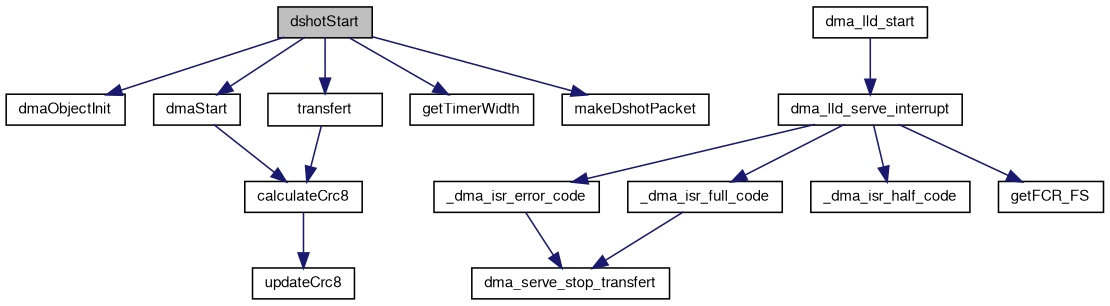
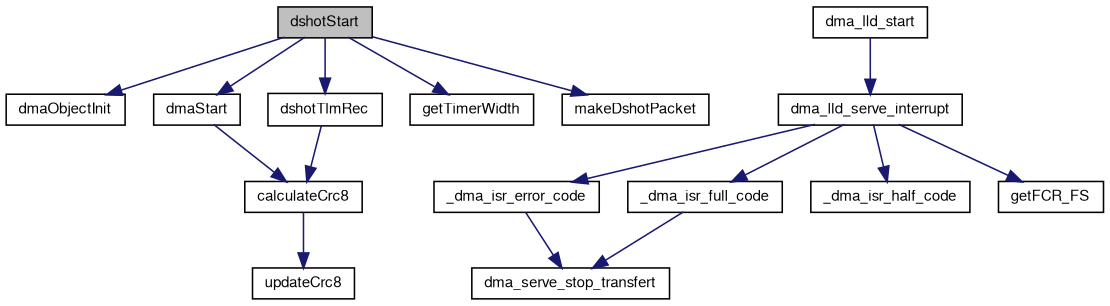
node "transfert": label "transfert" -> "dshotTlmRec"
